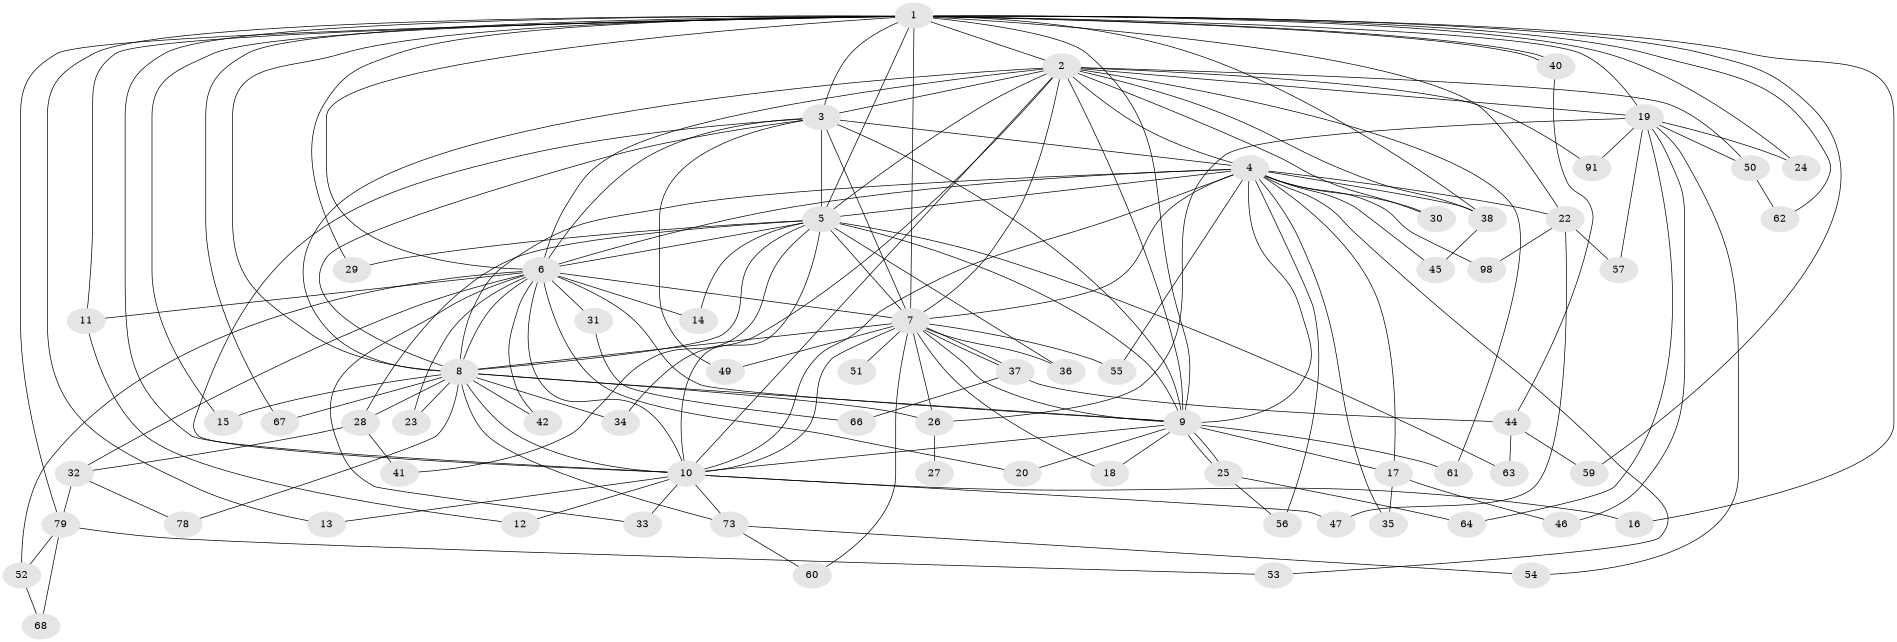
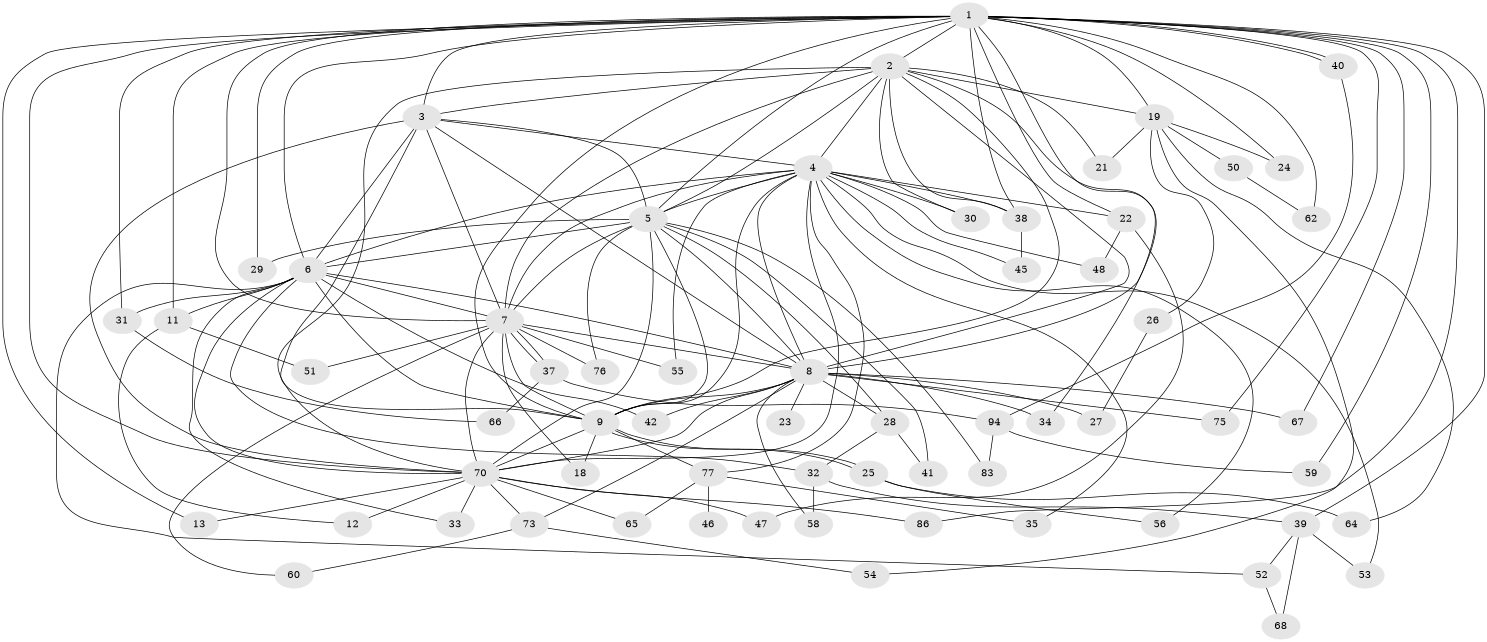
edge "1" -- "31": added
edge "2" -- "50": removed
edge "2" -- "6": removed
node "91": label "91" -> "21"
node "98": label "98" -> "48"
node "57": removed
node "14": removed
edge "6" -- "23": removed
edge "19" -- "46": removed
edge "11" -- "51": added
node "49": removed
edge "7" -- "26": removed
node "36": label "36" -> "76"
edge "8" -- "26": now "8" -- "27"
node "15": label "15" -> "75"
node "44": label "44" -> "94"
node "10": label "10" -> "70"
node "20": removed
node "17": label "17" -> "77"
node "61": removed
node "63": label "63" -> "83"
node "79": label "79" -> "39"
node "78": label "78" -> "58"
node "65": added
node "16": label "16" -> "86"
